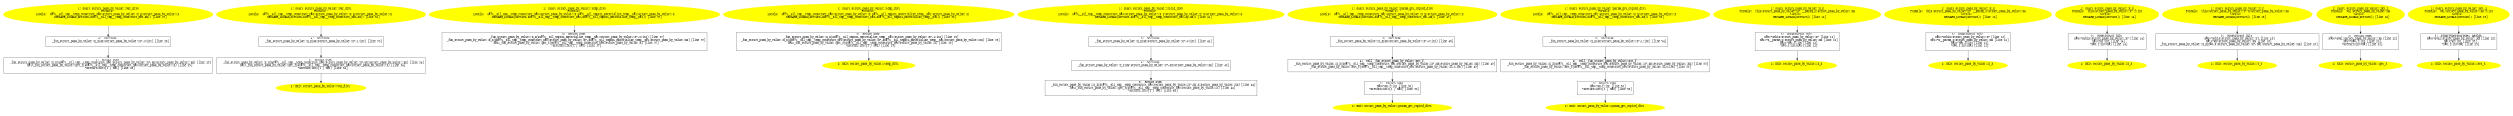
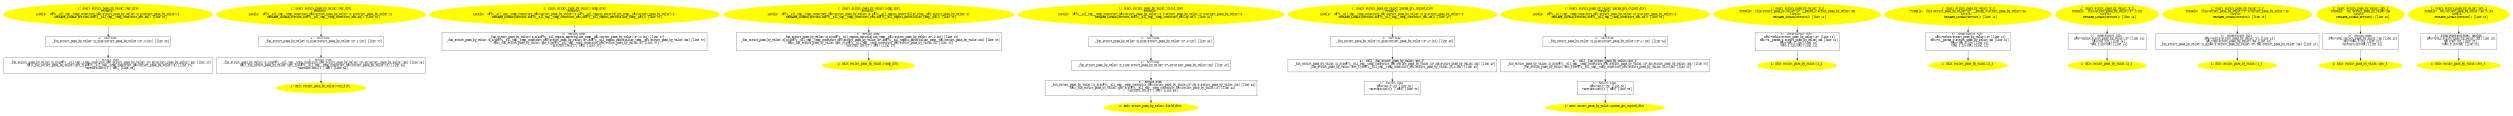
node "2: Exit struct_pass_by_value::field_div0": added
node "2: Exit struct_pass_by_value::param_get_copied_div0": removed
